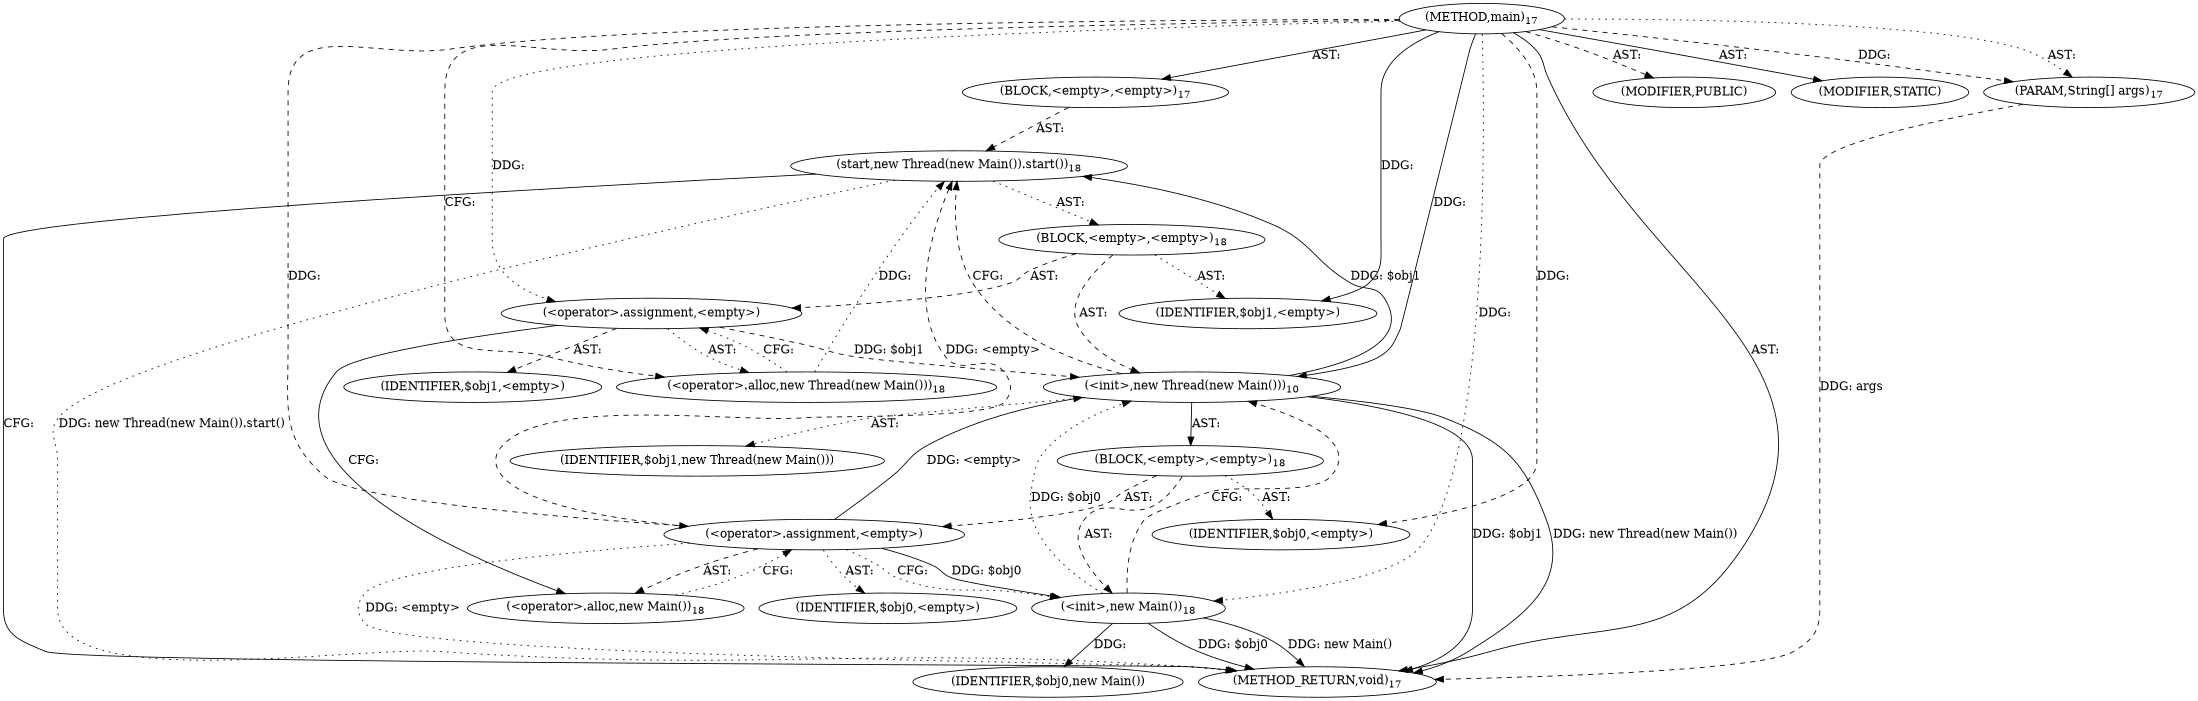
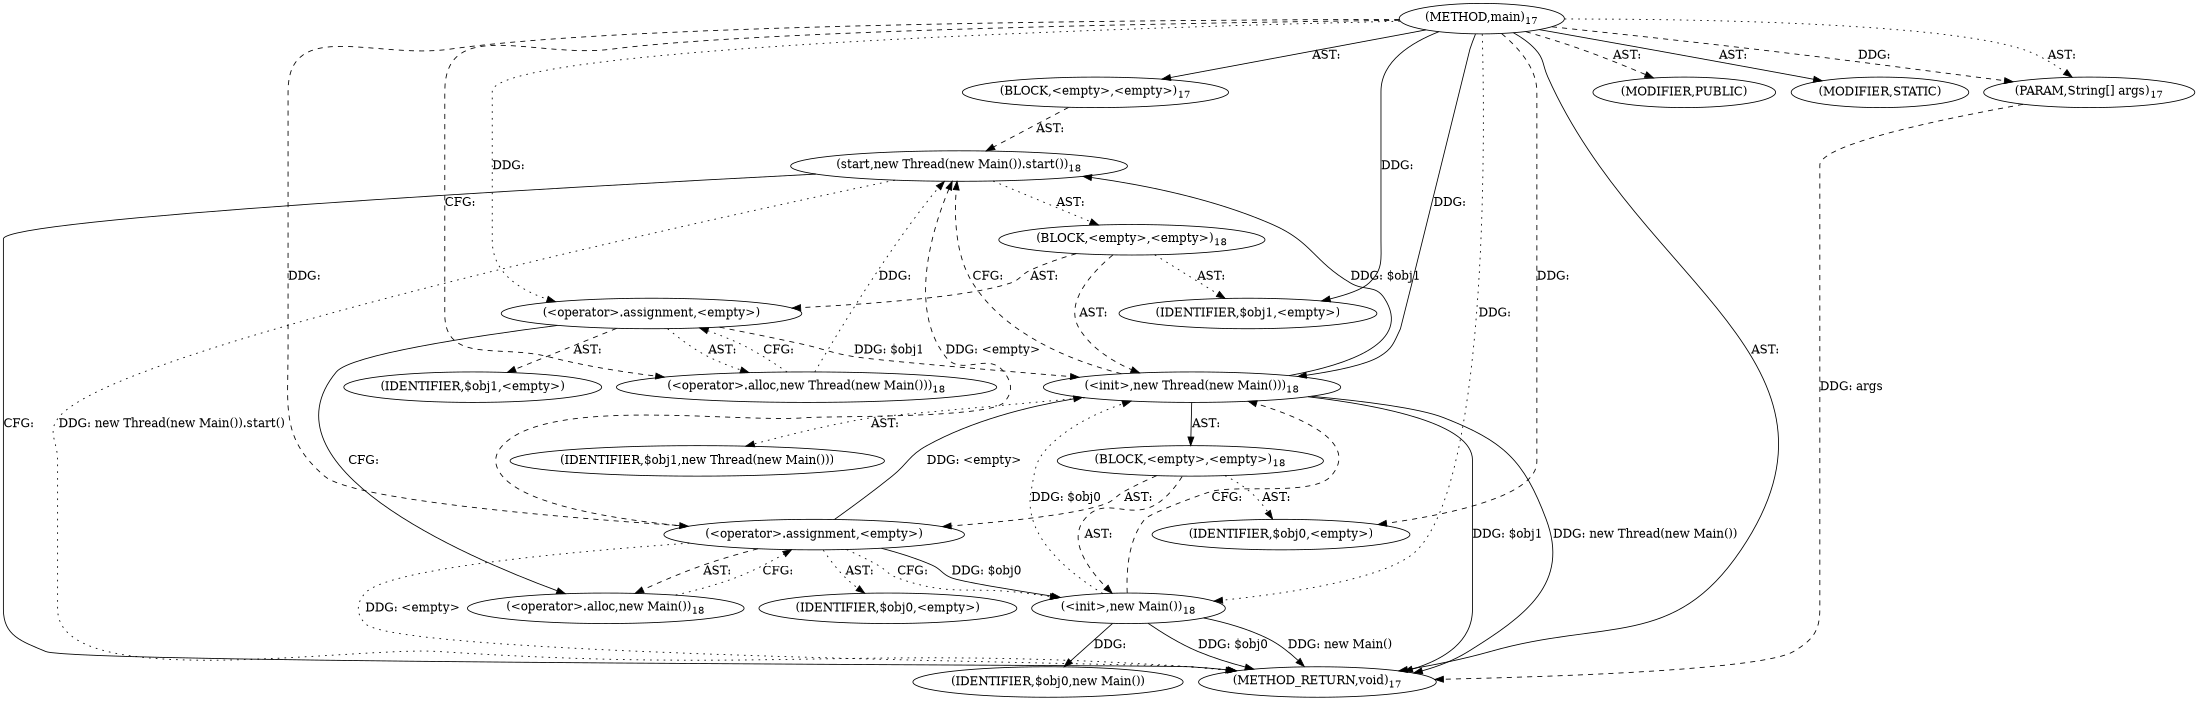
node "(<init>,new Thread(new Main()))": text "10" -> "18"
